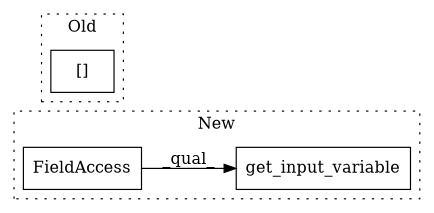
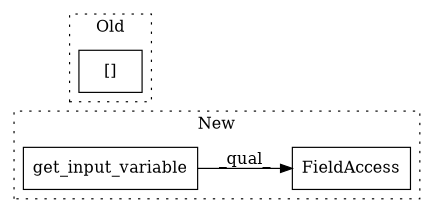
edge "FieldAccess" -> "get_input_variable": reversed
